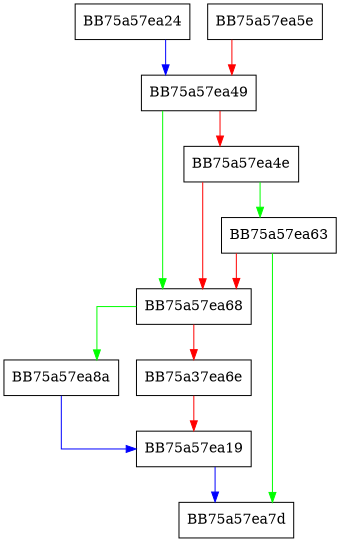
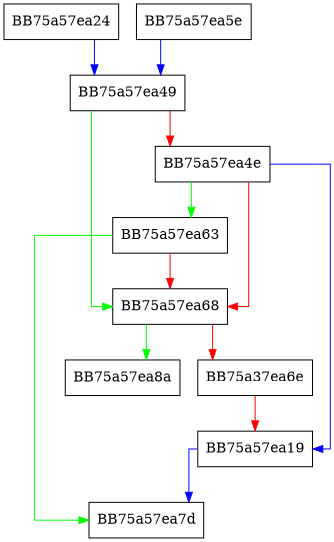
edge "BB75a57ea5e" -> "BB75a57ea49": color red -> blue
edge "BB75a57ea8a" -> "BB75a57ea19": now "BB75a57ea4e" -> "BB75a57ea19"
